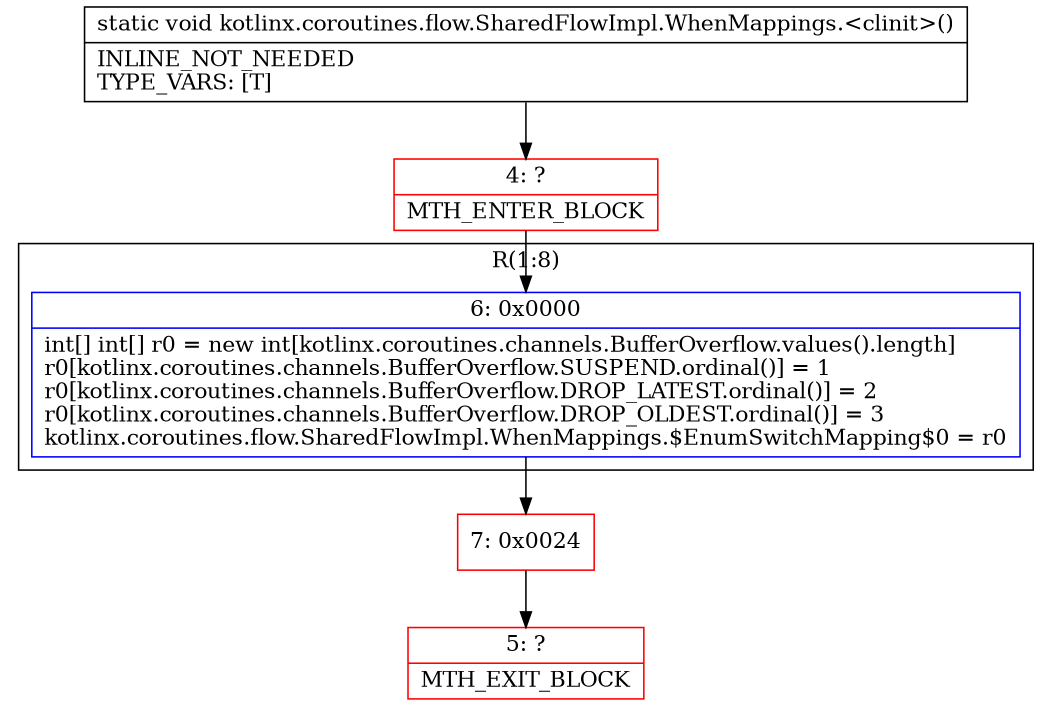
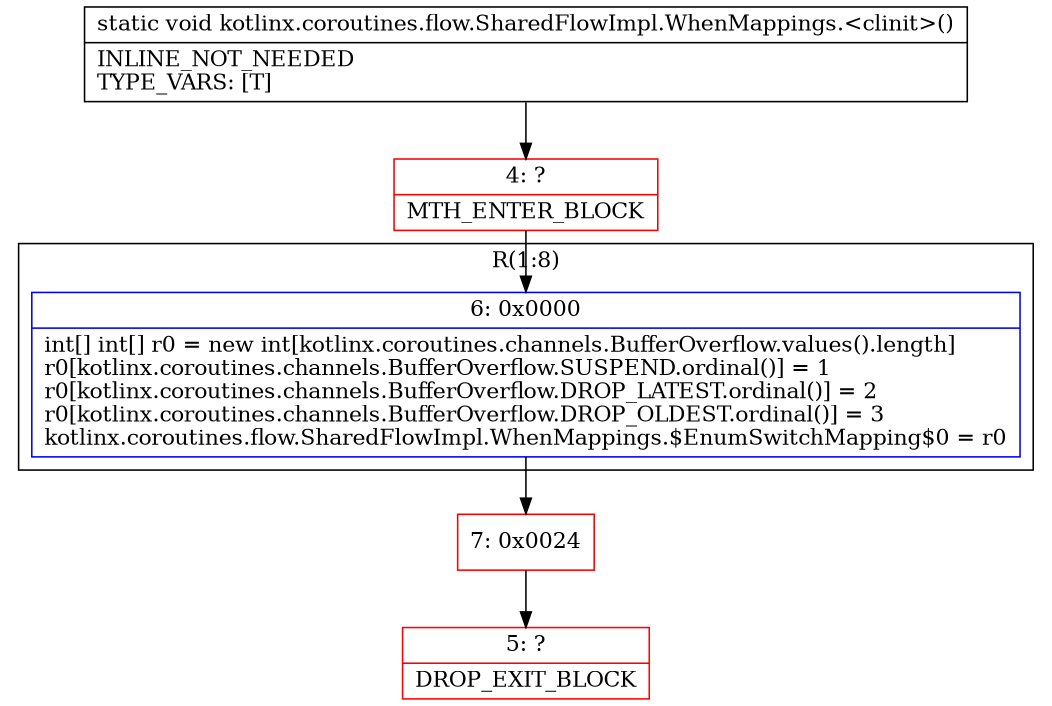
node "5: ?": text "MTH_EXIT_BLOCK" -> "DROP_EXIT_BLOCK"
